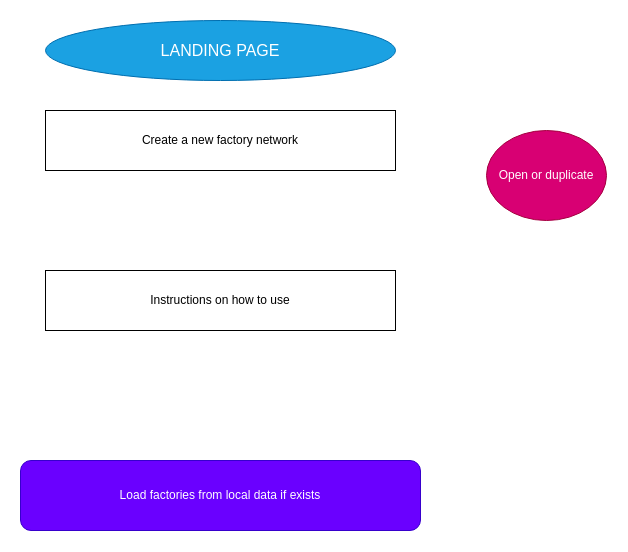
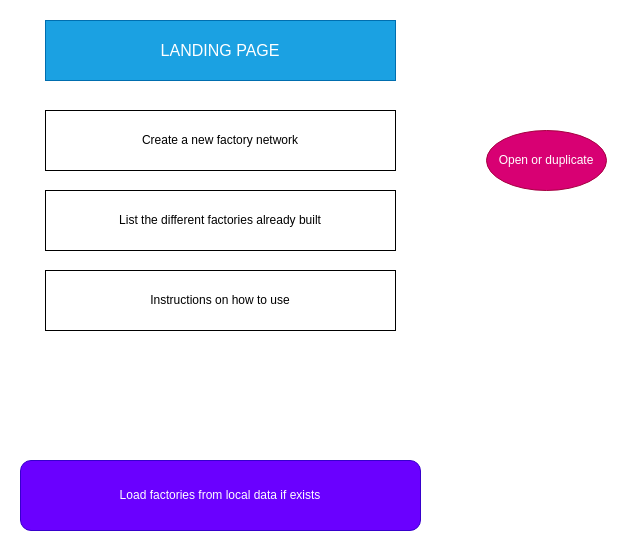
node "LANDING PAGE": shape ellipse -> rectangle
node "Open or duplicate": size 120x90 -> 120x60
node "List the different factories already built": added
